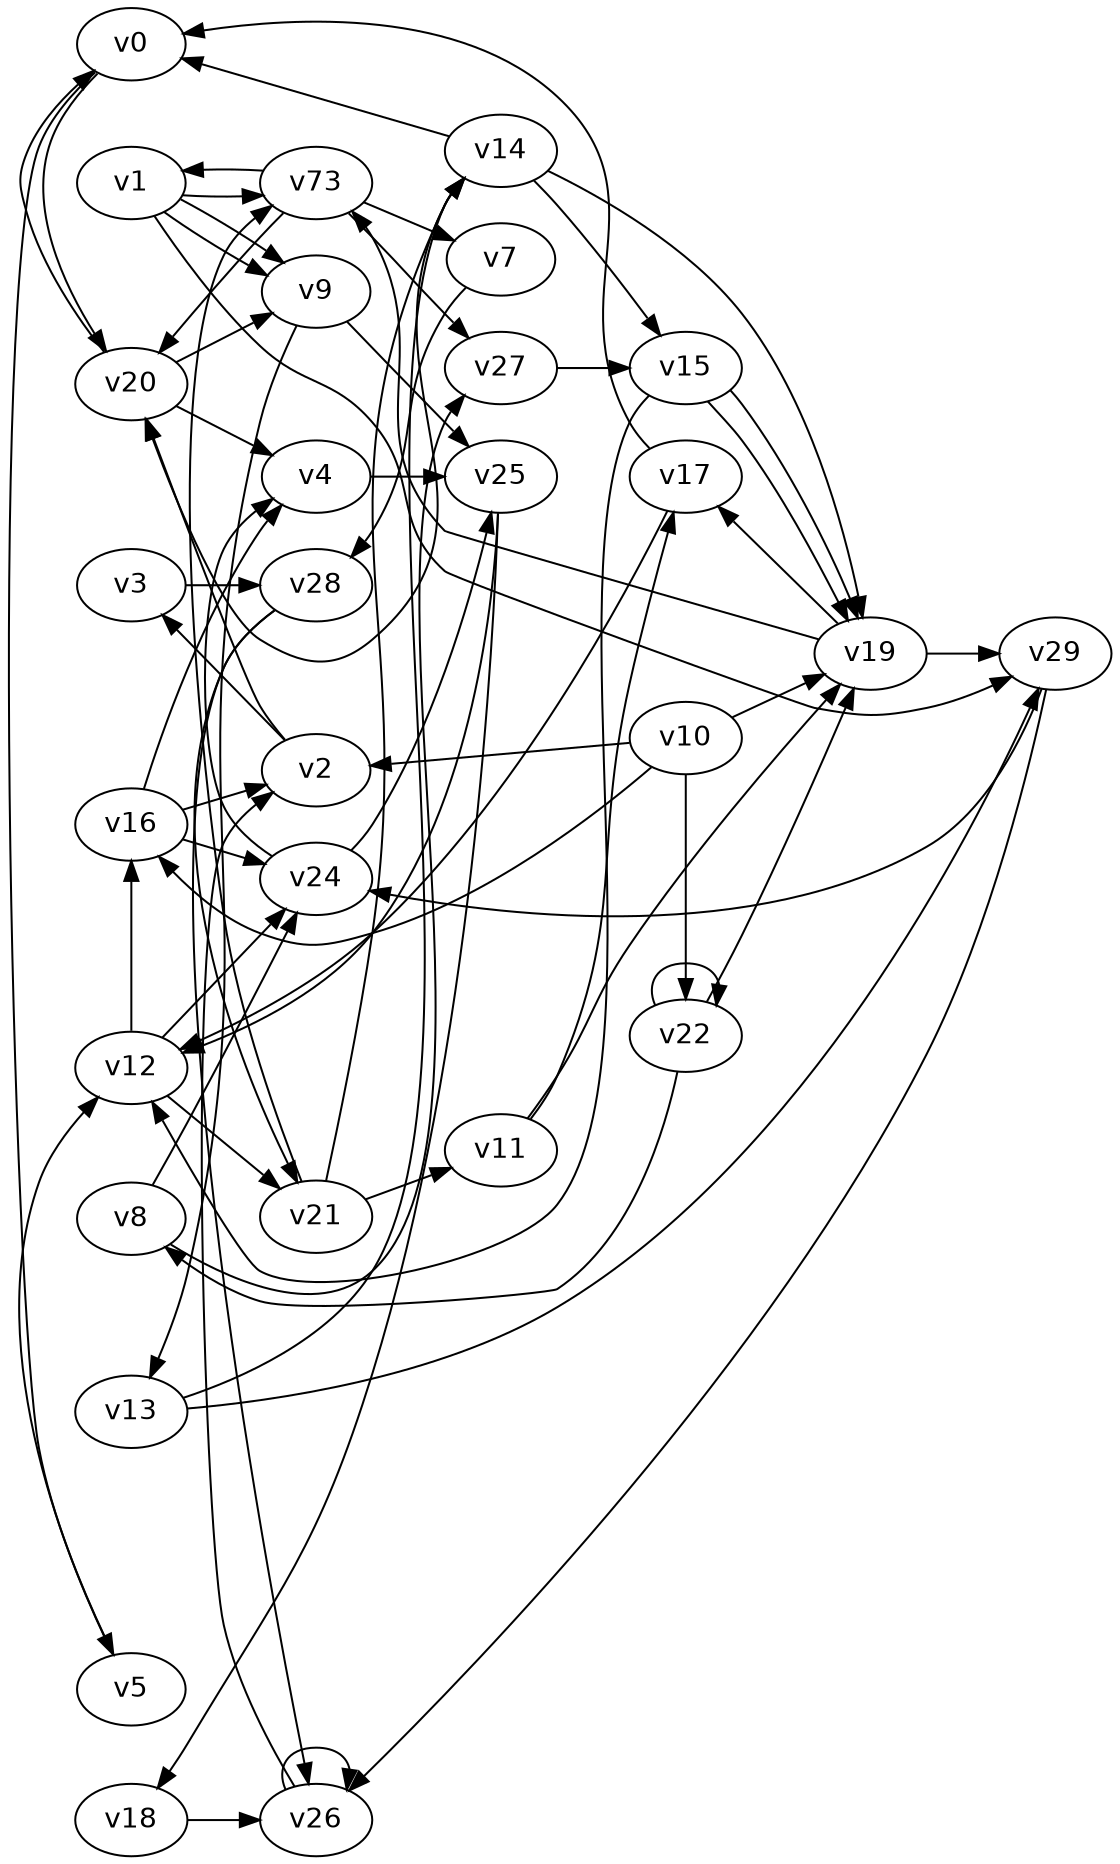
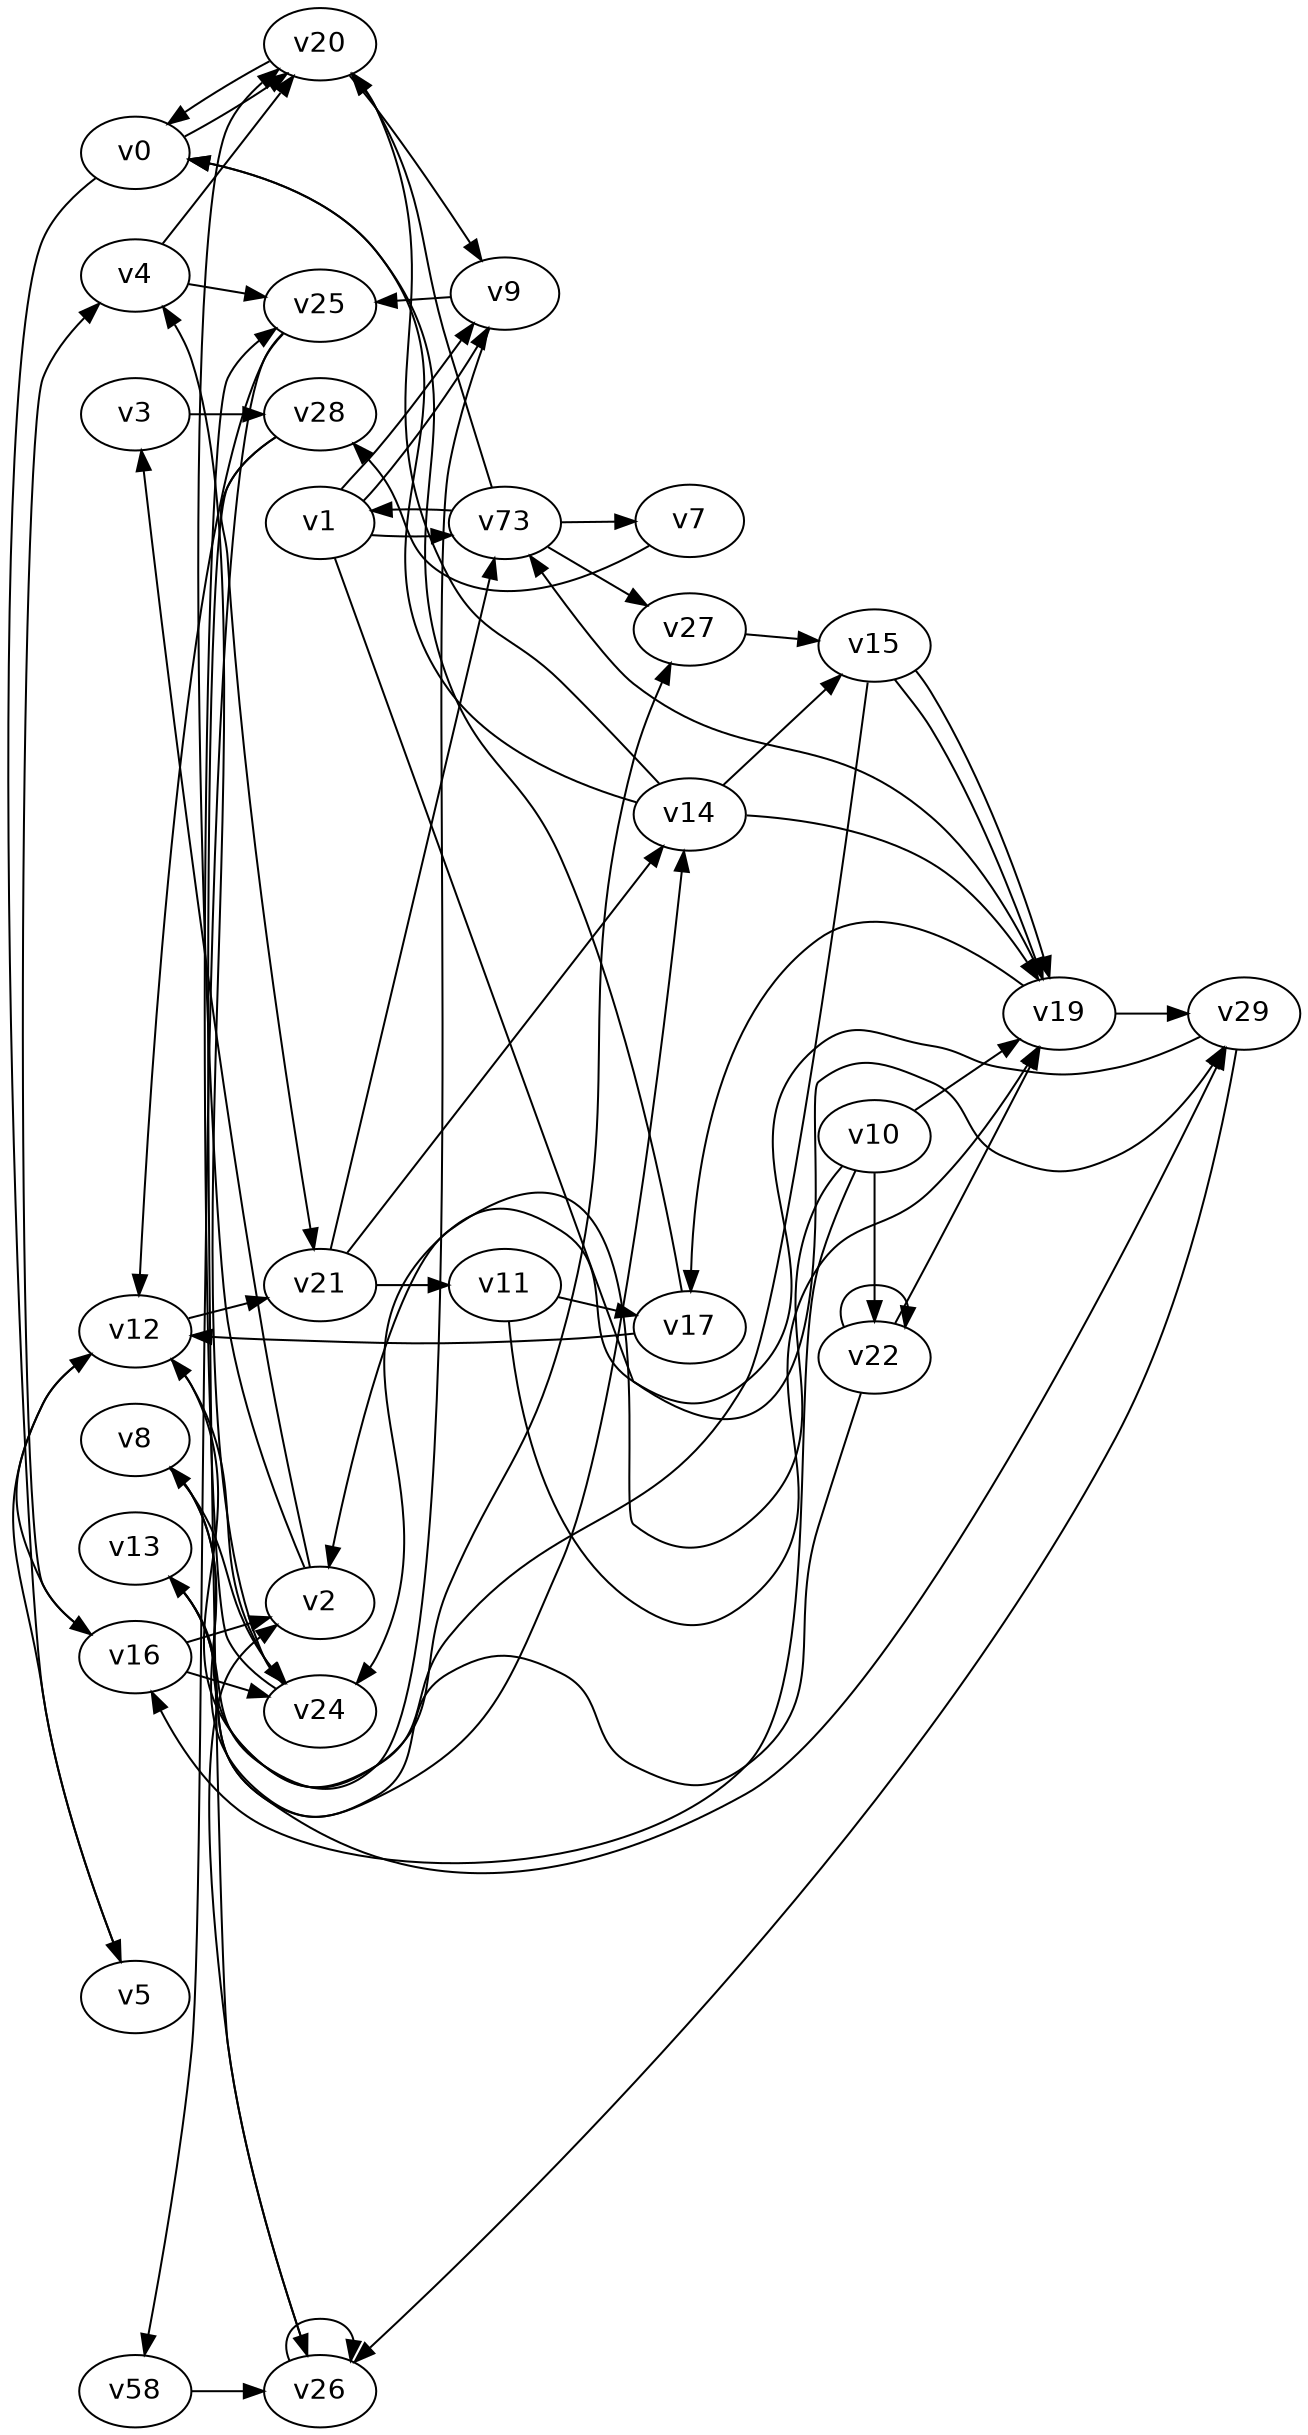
edge "v20" -> "v4": reversed
node "v18": label "v18" -> "v58"
